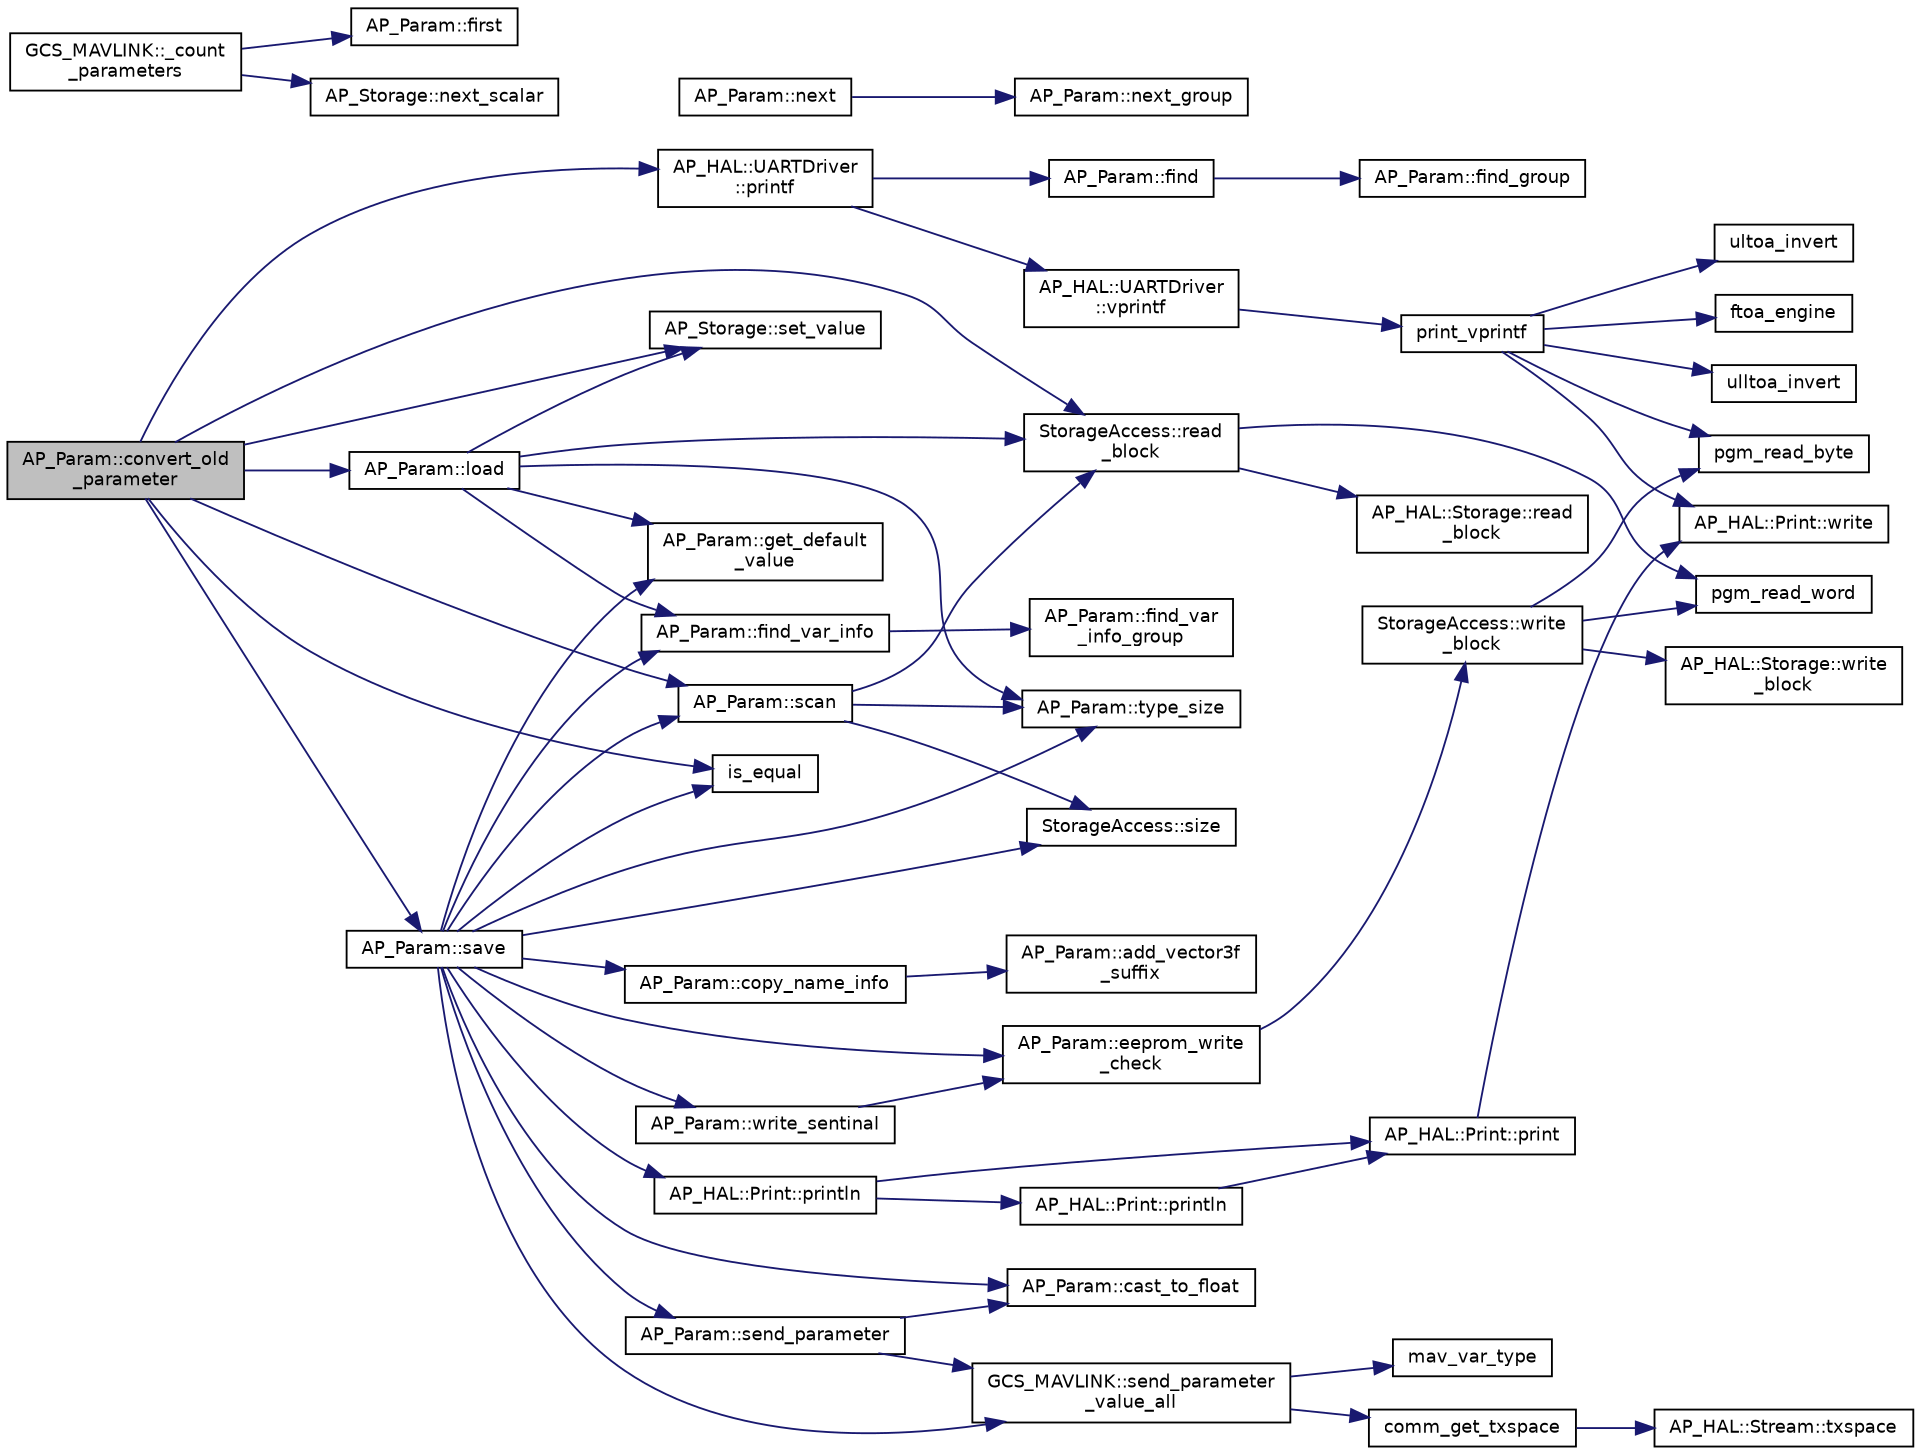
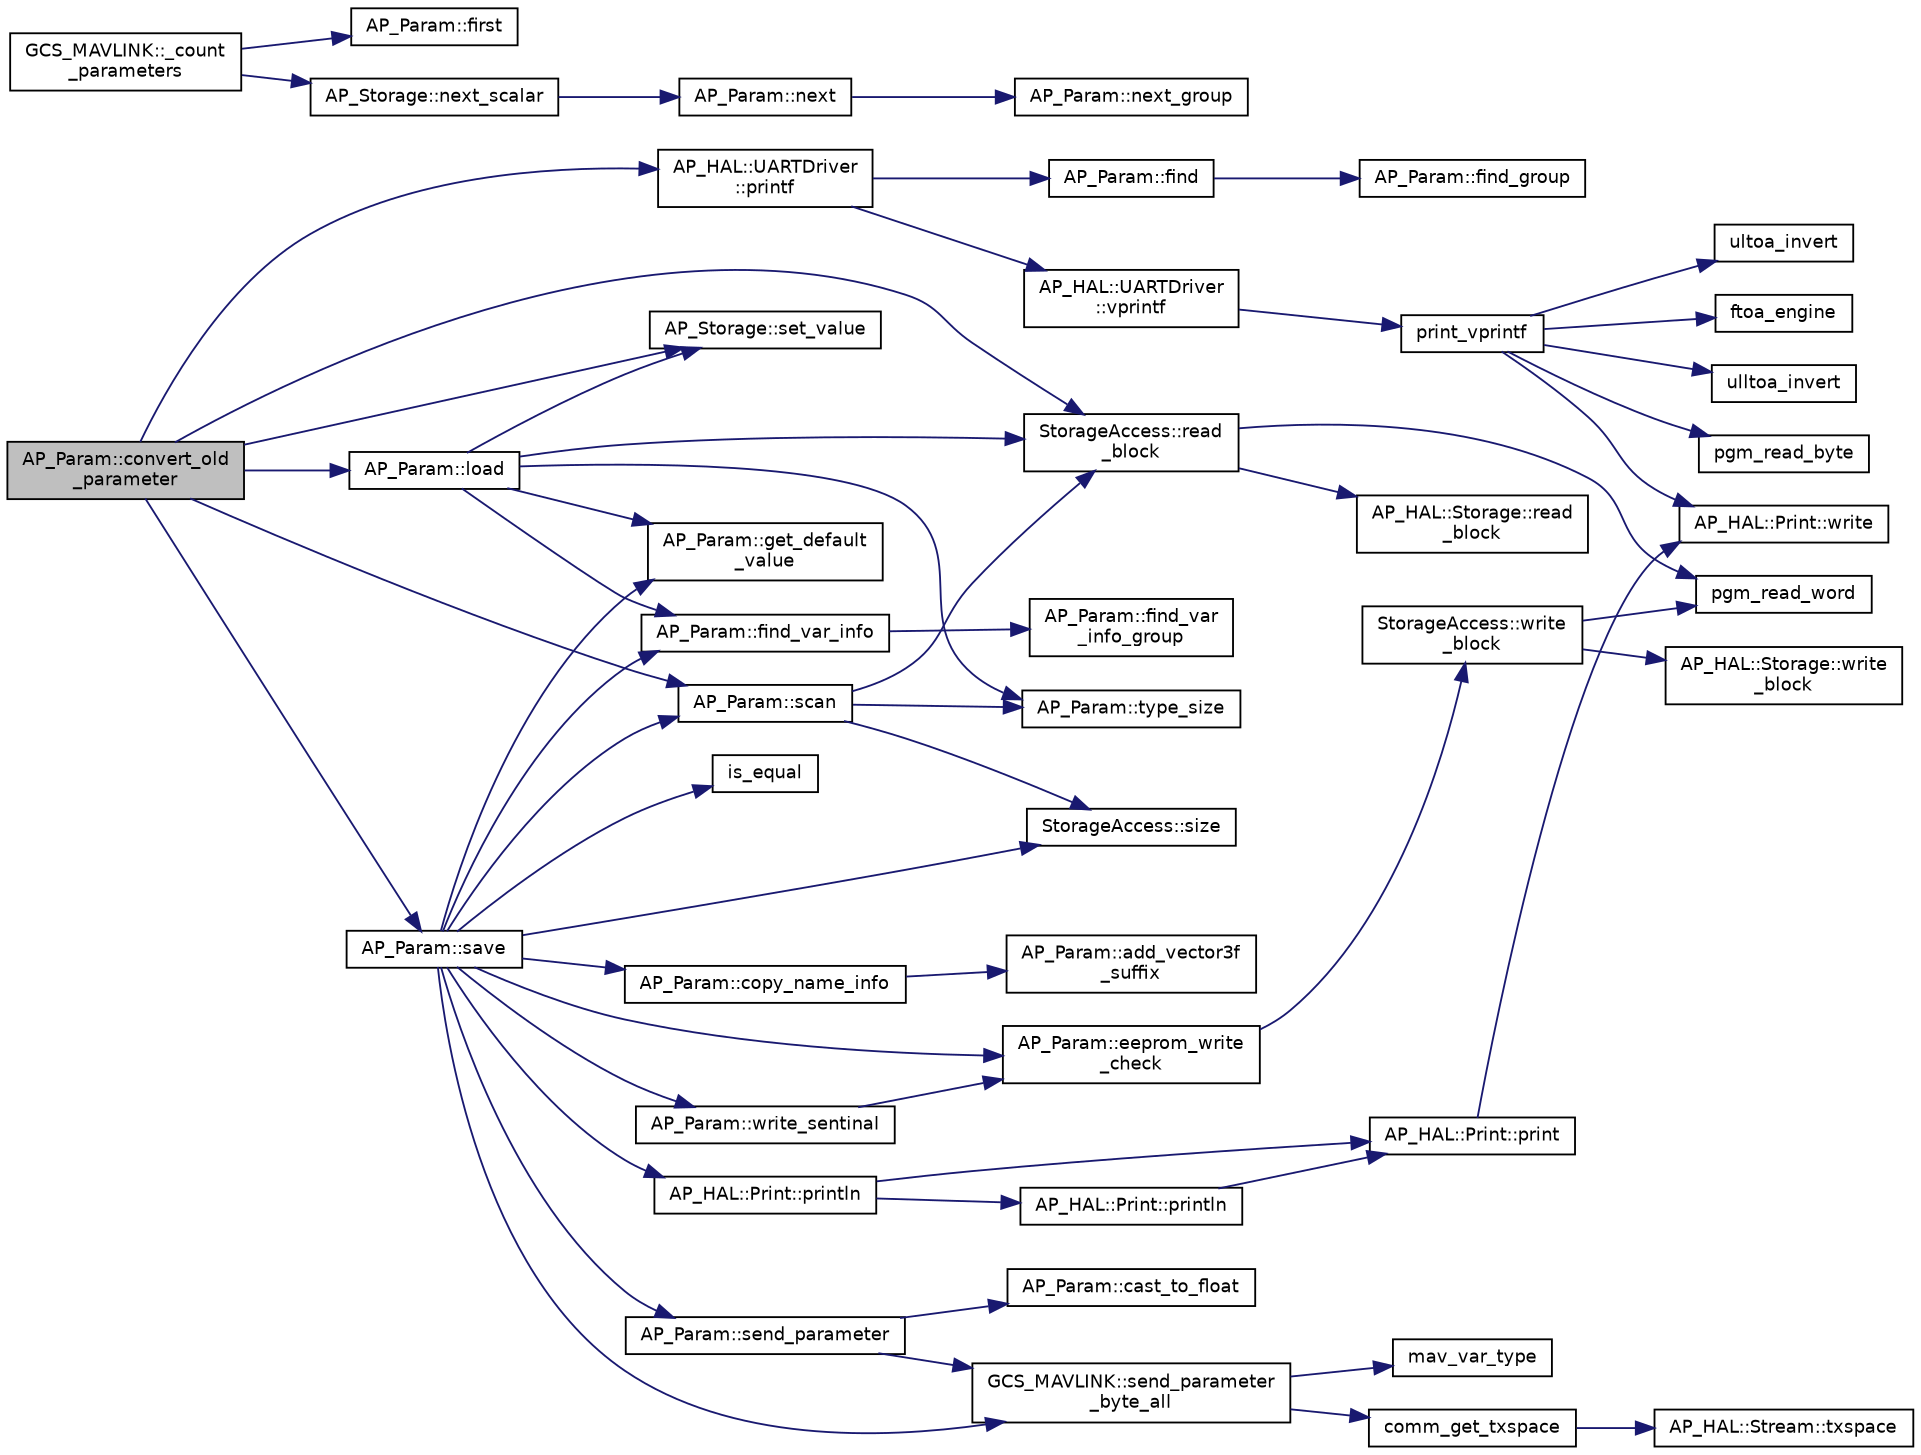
edge "AP_Storage::next_scalar" -> "AP_Param::next": added
edge "StorageAccess::write _block" -> "pgm_read_byte": removed
edge "AP_Param::convert_old _parameter" -> "is_equal": removed
edge "AP_Param::save" -> "AP_Param::type_size": removed
edge "AP_Param::save" -> "AP_Param::cast_to_float": removed
node "GCS_MAVLINK::send_parameter _value_all": label "GCS_MAVLINK::send_parameter _value_all" -> "GCS_MAVLINK::send_parameter _byte_all"
